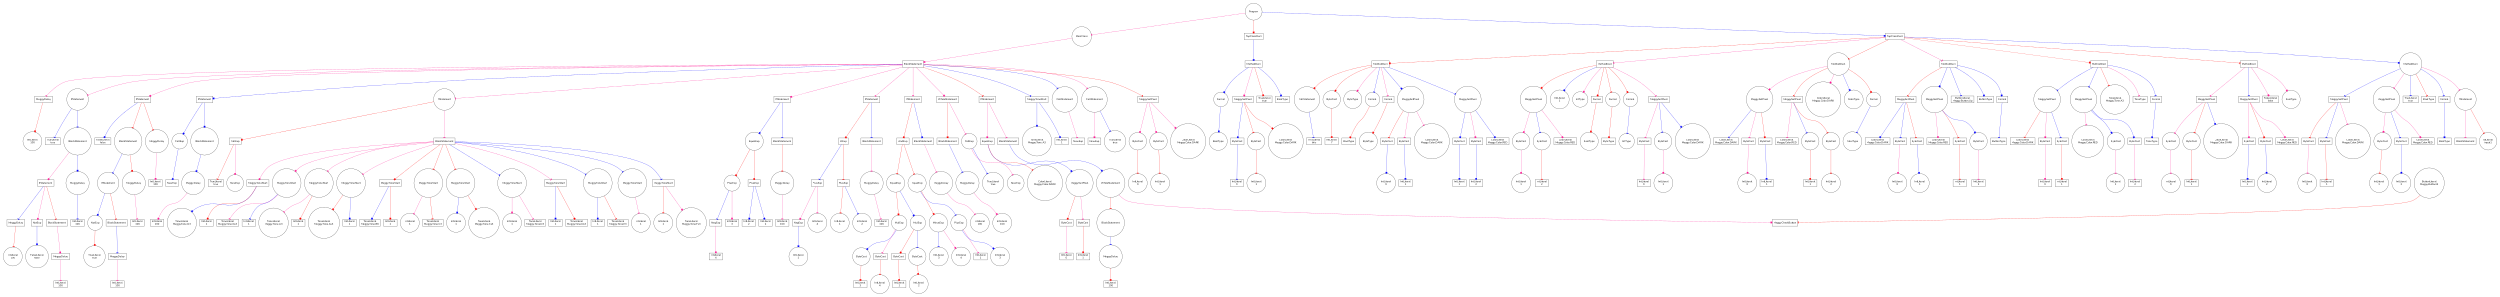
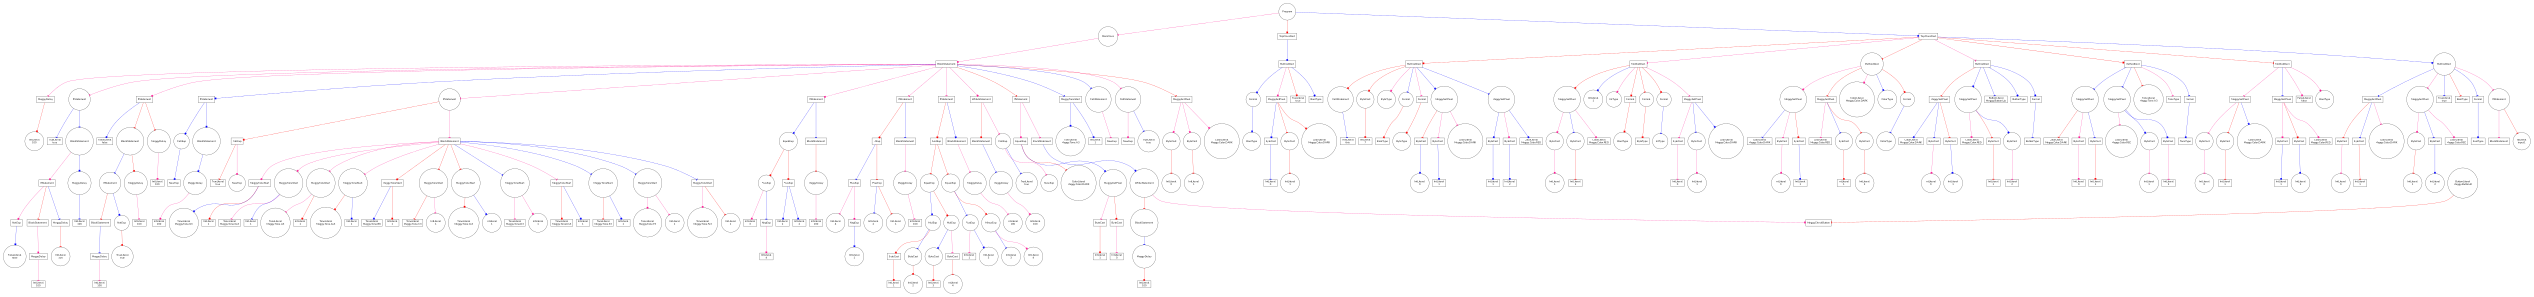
node "ToneLiteral Meggy.Tone.F3": added
